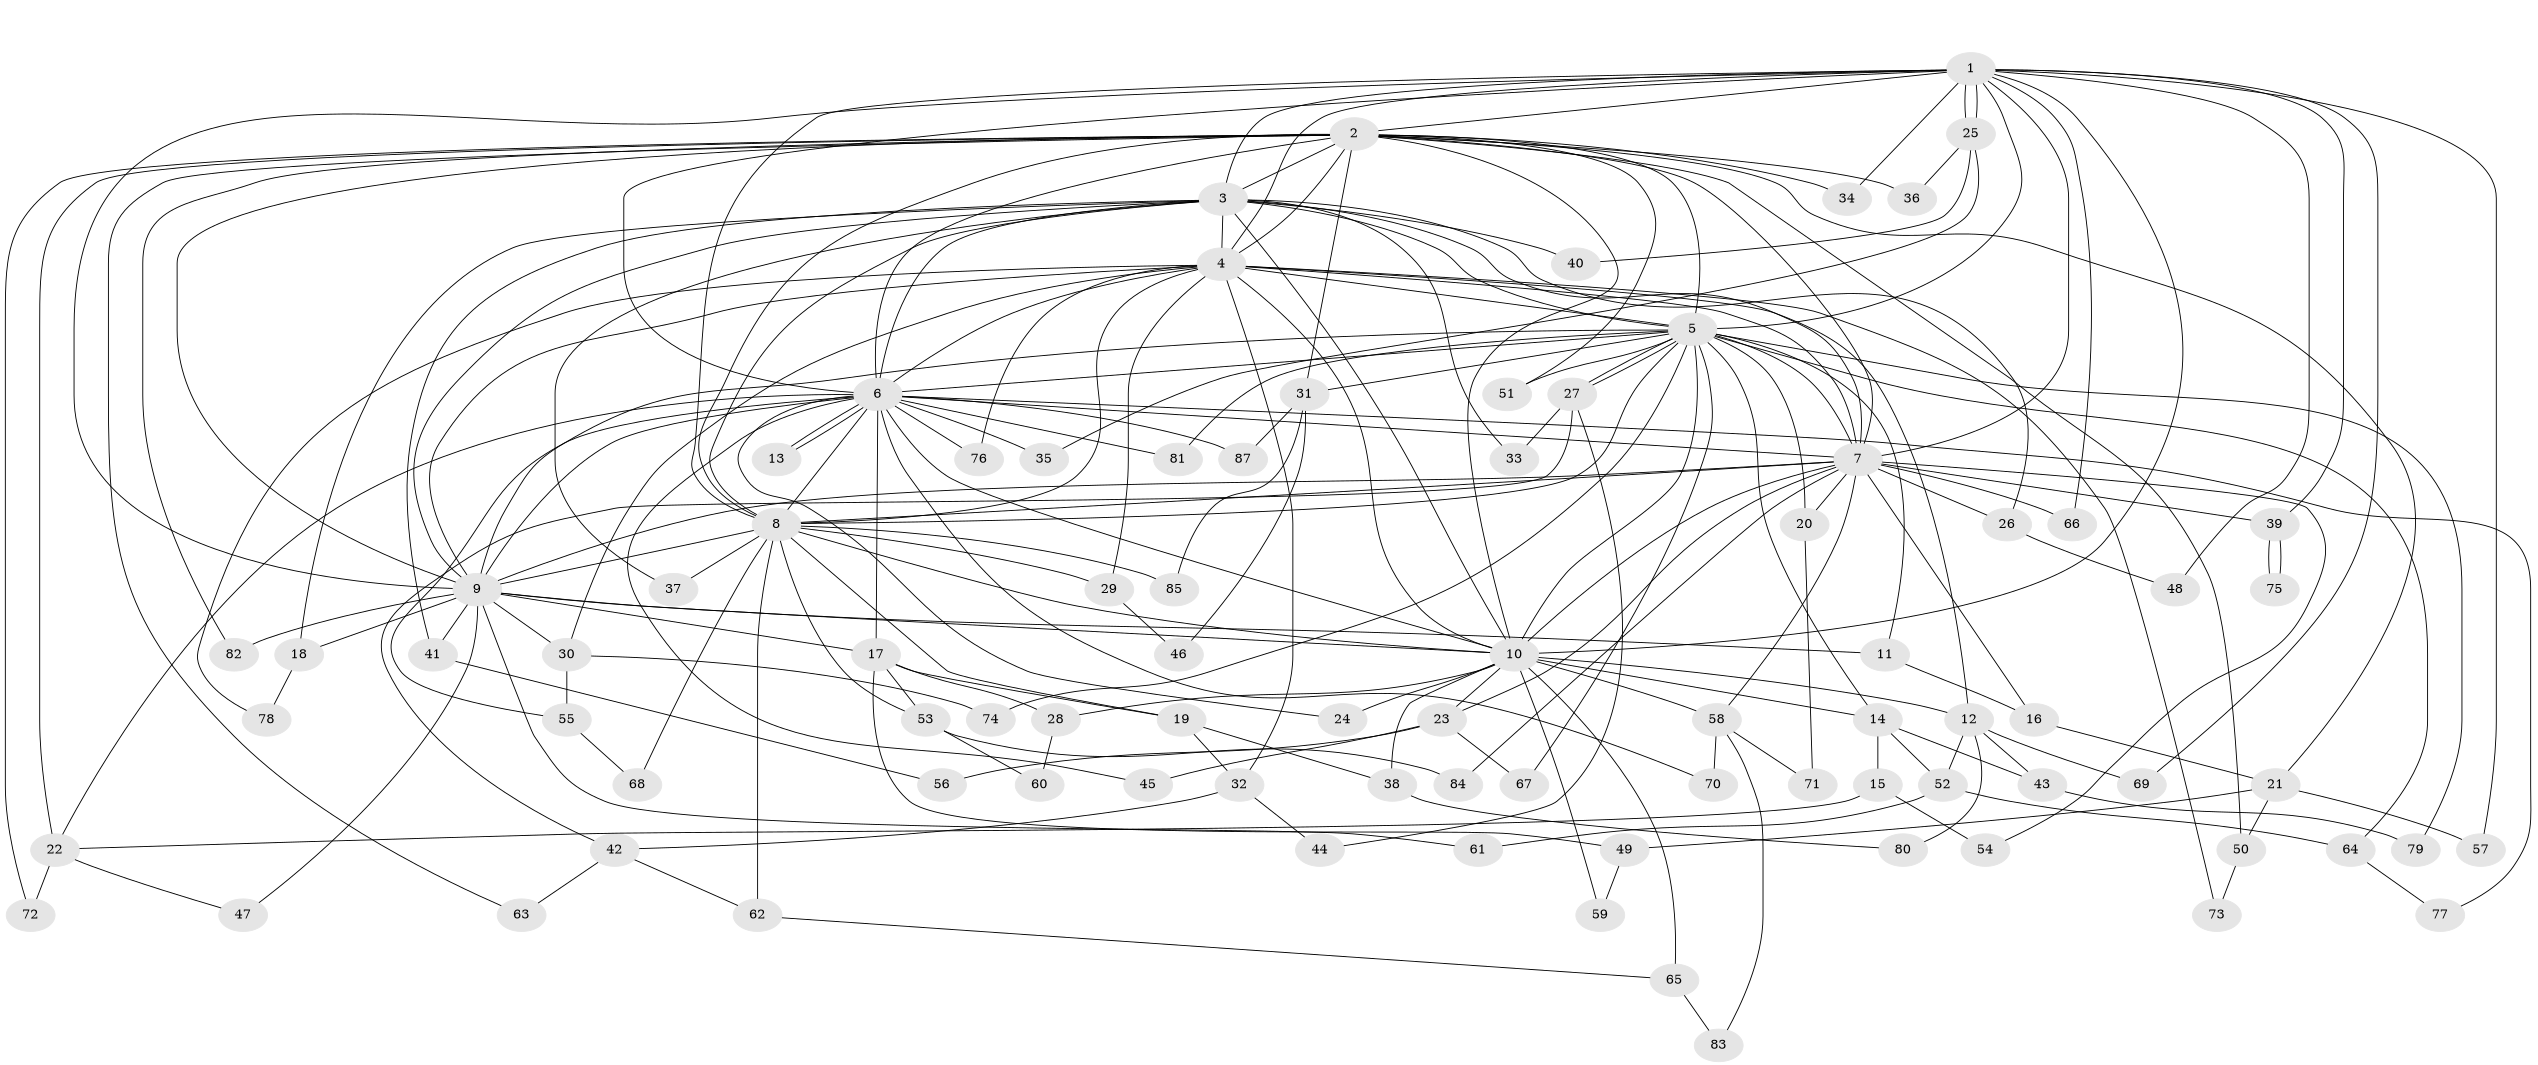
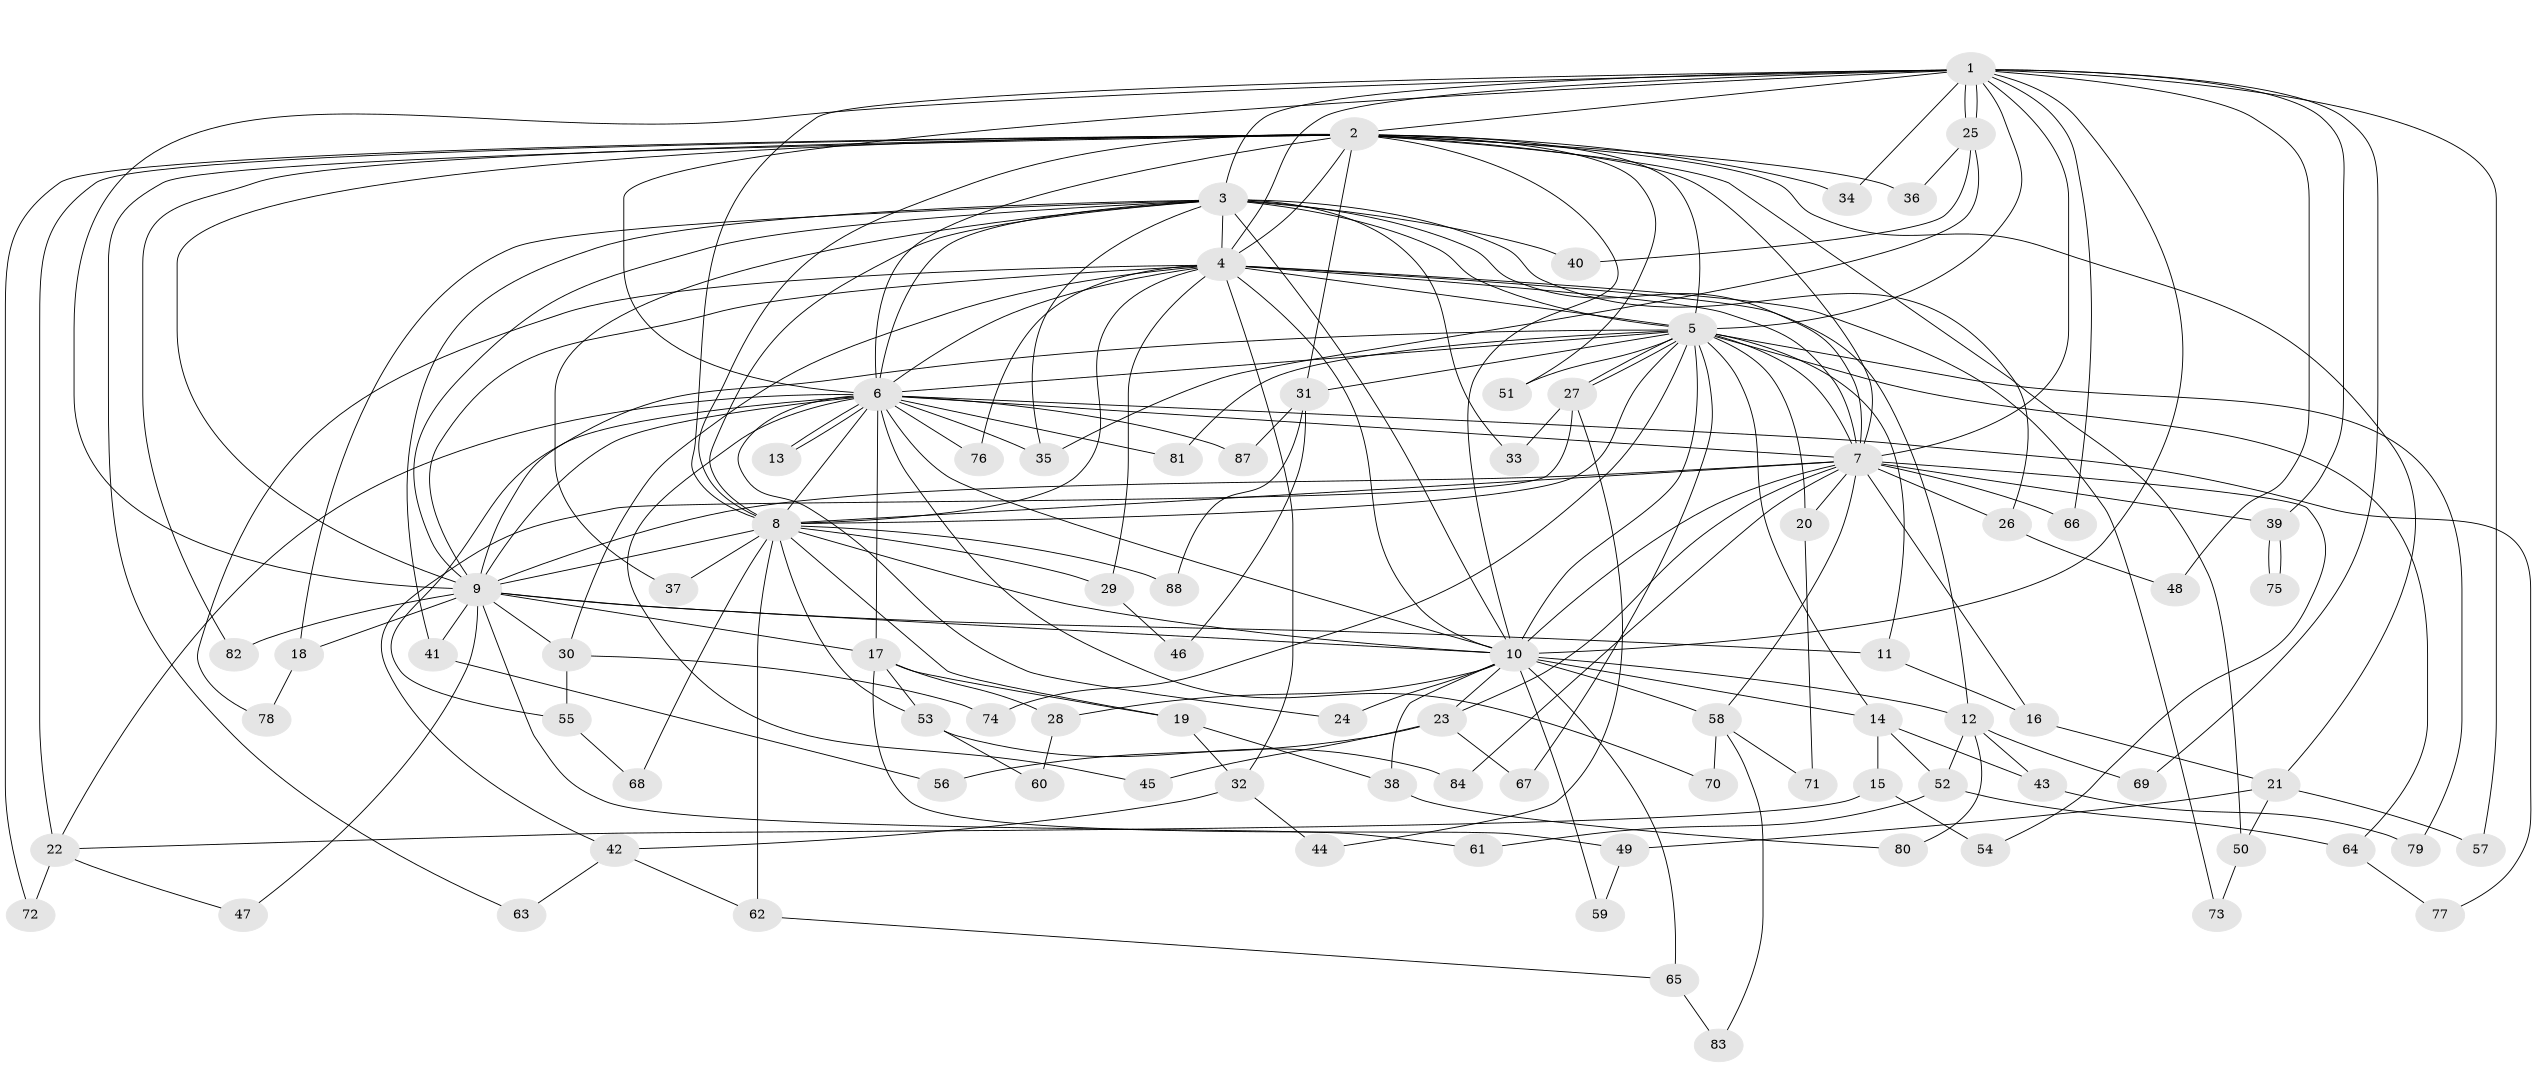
edge "2" -- "3": now "35" -- "3"
node "85": label "85" -> "88"
